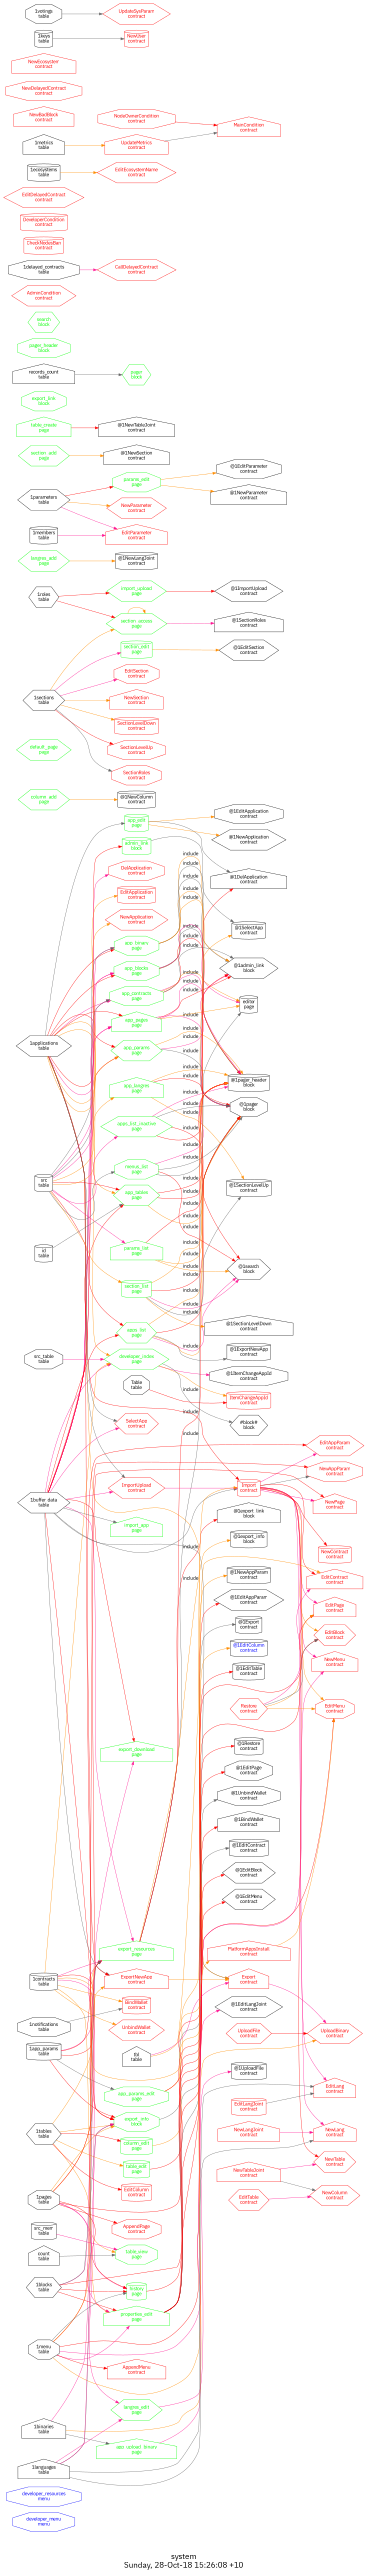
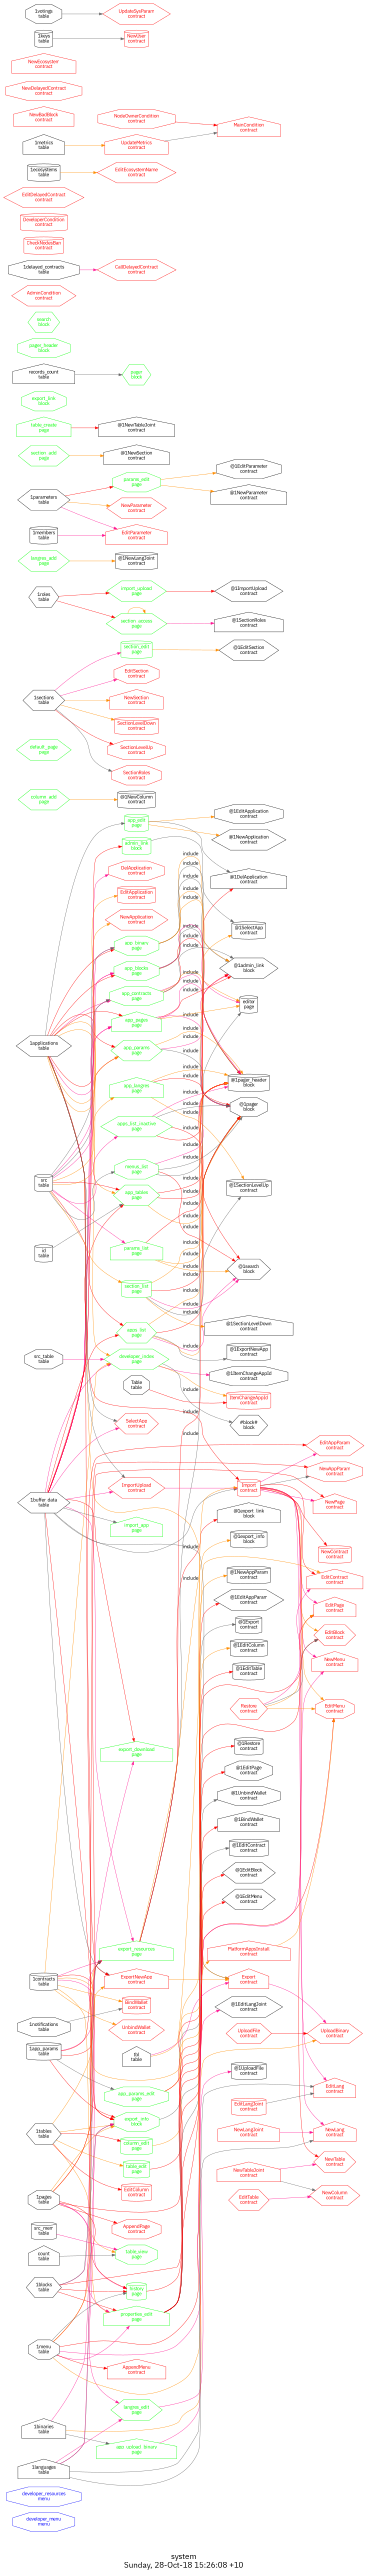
edge "1sections table" -> "section_access page": removed
node "@1EditColumn contract": fontcolor blue -> black
